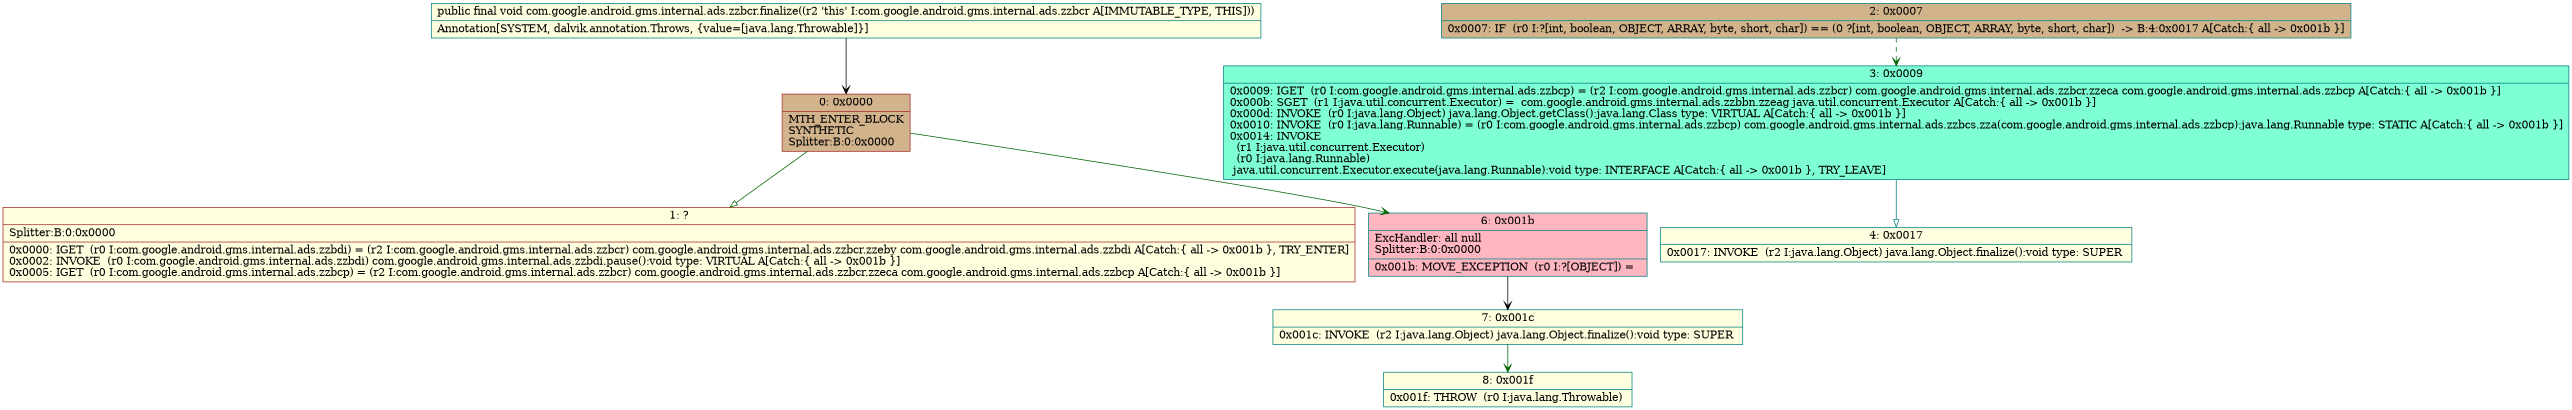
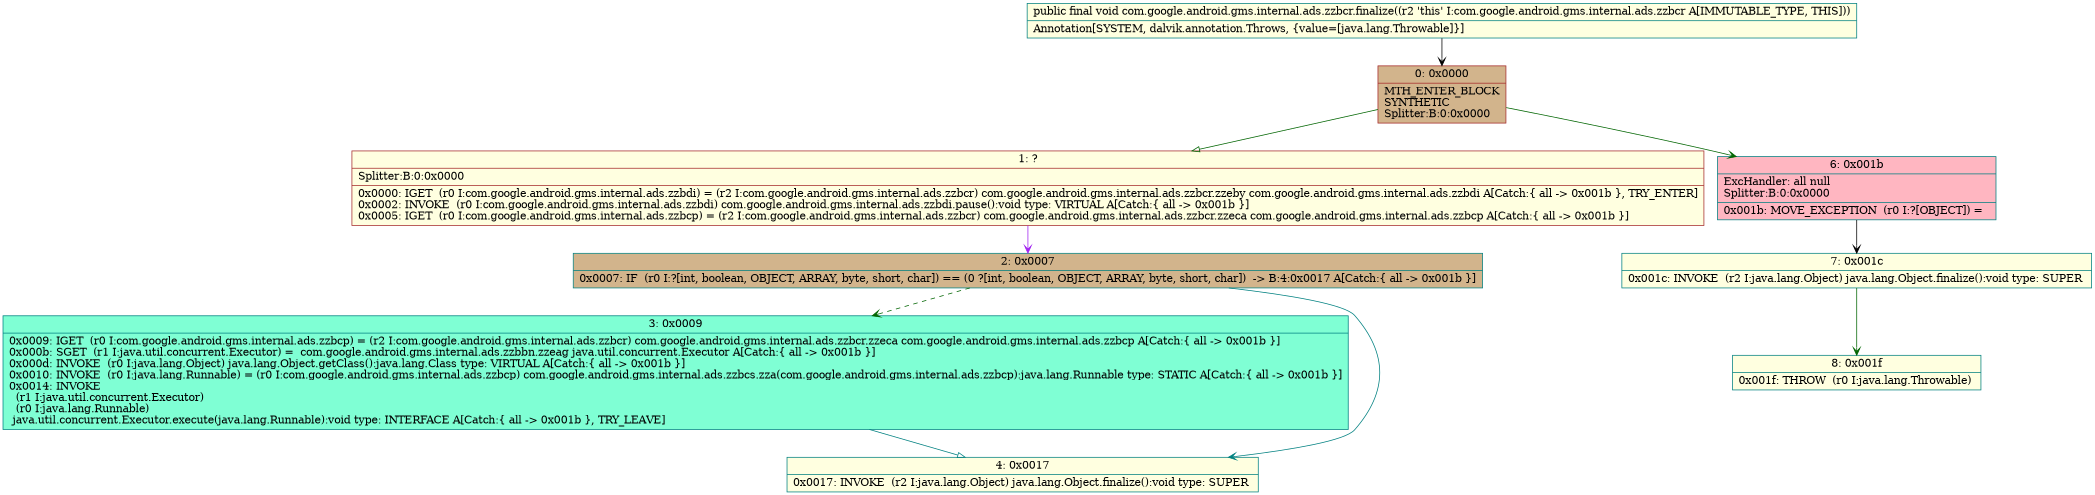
edge "1: ?" -> "2: 0x0007": added
edge "2: 0x0007" -> "4: 0x0017": added
